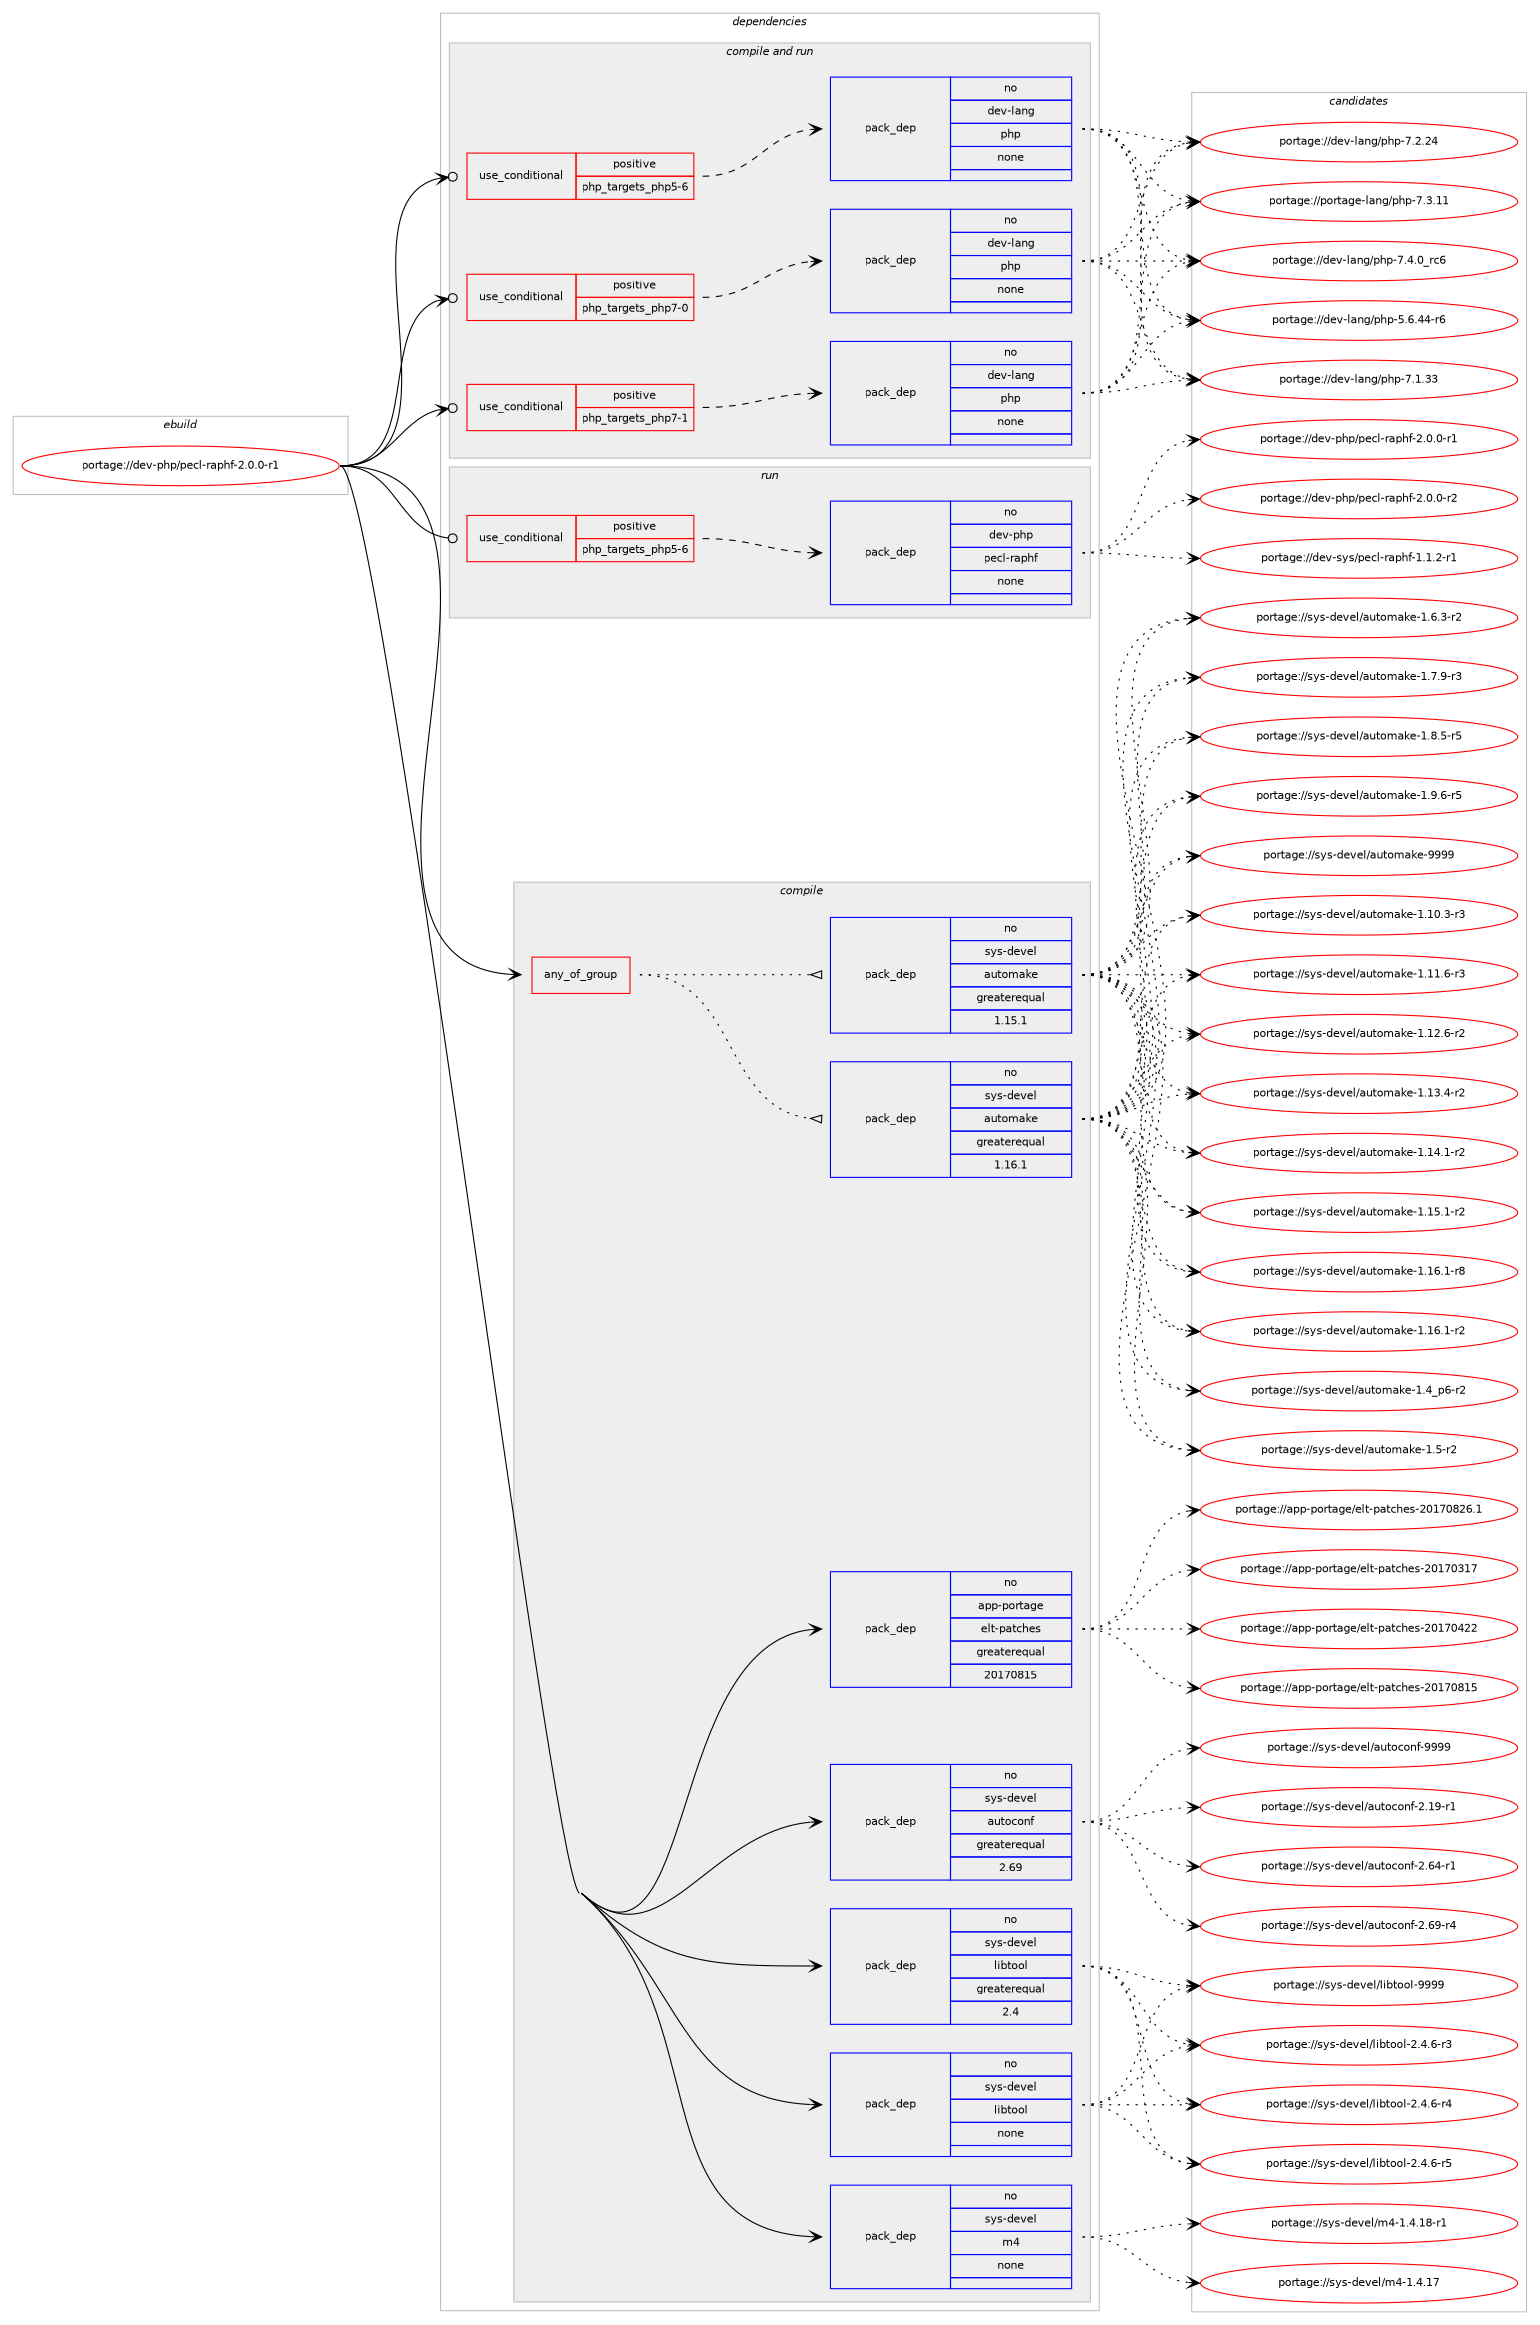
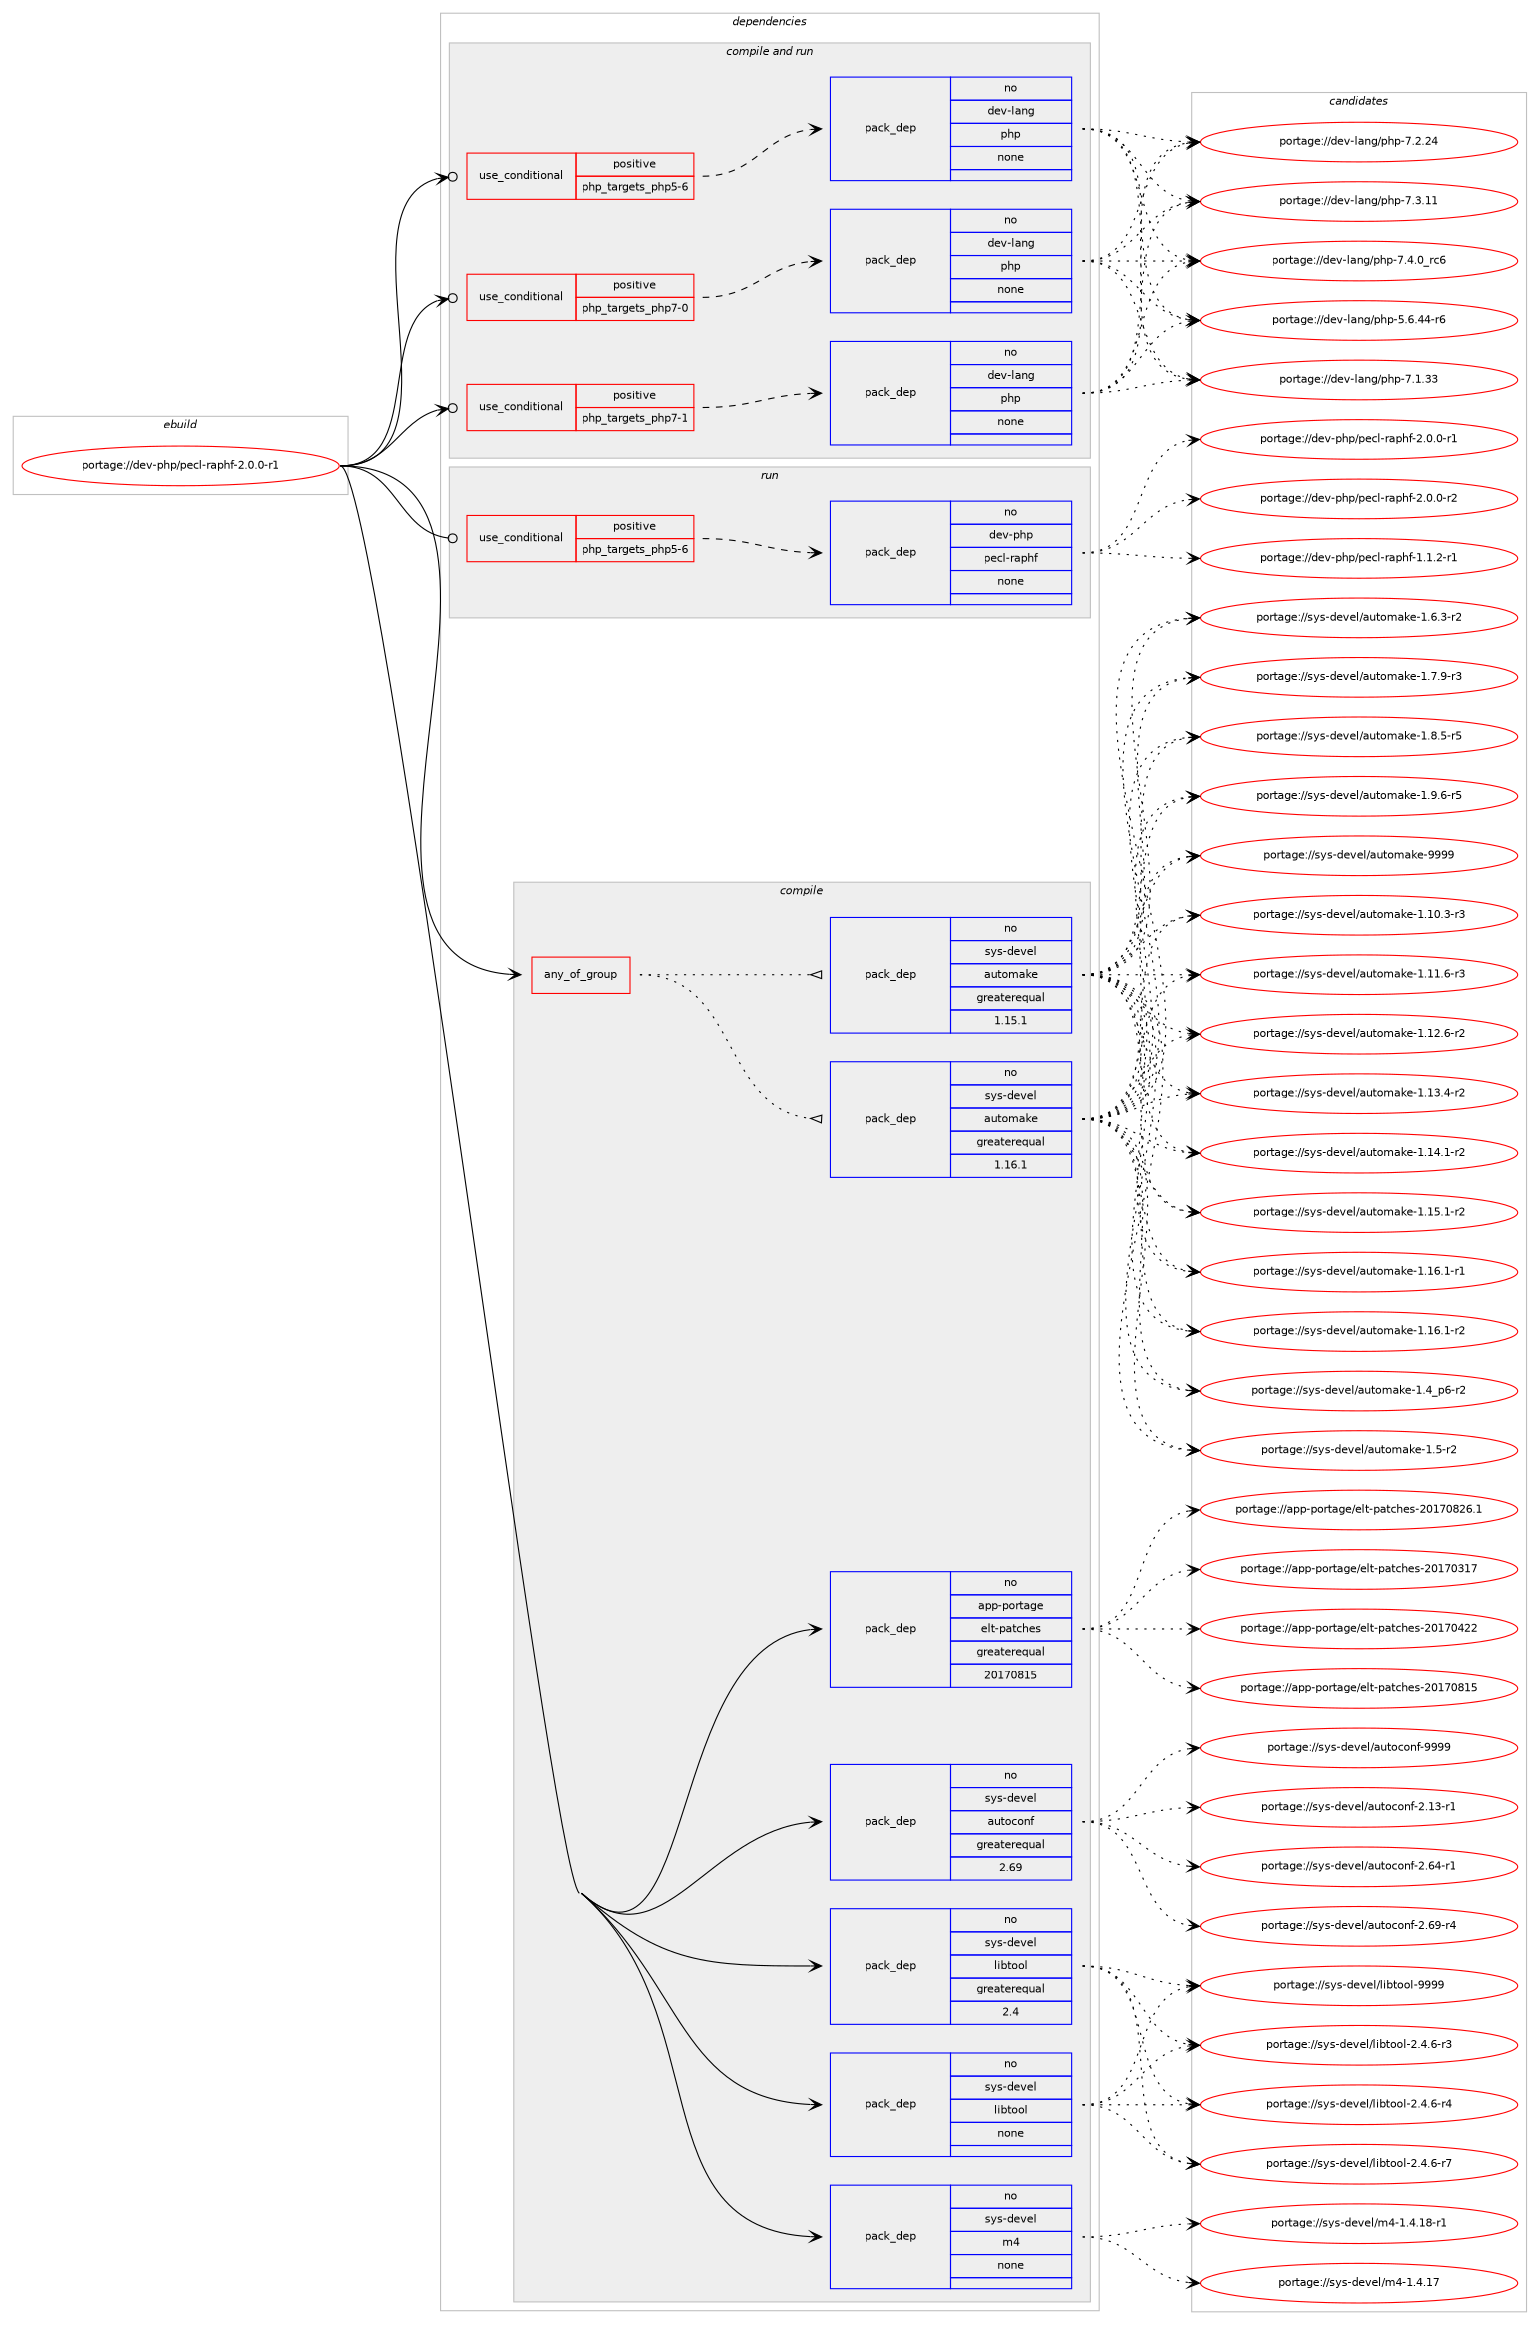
node "portage://portage-lang/php-7.3.11": label "portage://portage-lang/php-7.3.11" -> "portage://dev-lang/php-7.3.11"
node "portage://dev-sys/pecl-raphf-1.1.2-r1": label "portage://dev-sys/pecl-raphf-1.1.2-r1" -> "portage://dev-php/pecl-raphf-1.1.2-r1"
node "portage://sys-devel/automake-1.16.1-r8": label "portage://sys-devel/automake-1.16.1-r8" -> "portage://sys-devel/automake-1.16.1-r1"
node "portage://sys-devel/autoconf-2.19-r1": label "portage://sys-devel/autoconf-2.19-r1" -> "portage://sys-devel/autoconf-2.13-r1"
node "portage://sys-devel/libtool-2.4.6-r5": label "portage://sys-devel/libtool-2.4.6-r5" -> "portage://sys-devel/libtool-2.4.6-r7"
